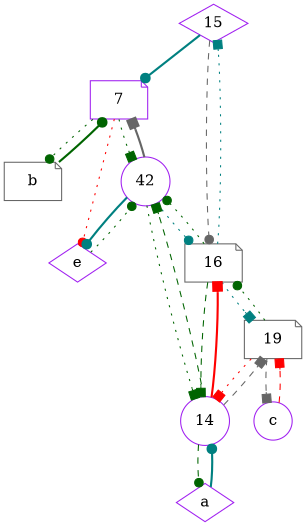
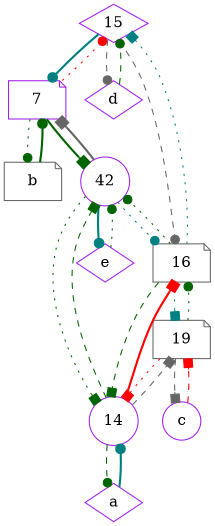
node "d": added
edge "7" -> "42": style dotted -> bold
edge "7" -> "e": now "7" -> "15"
